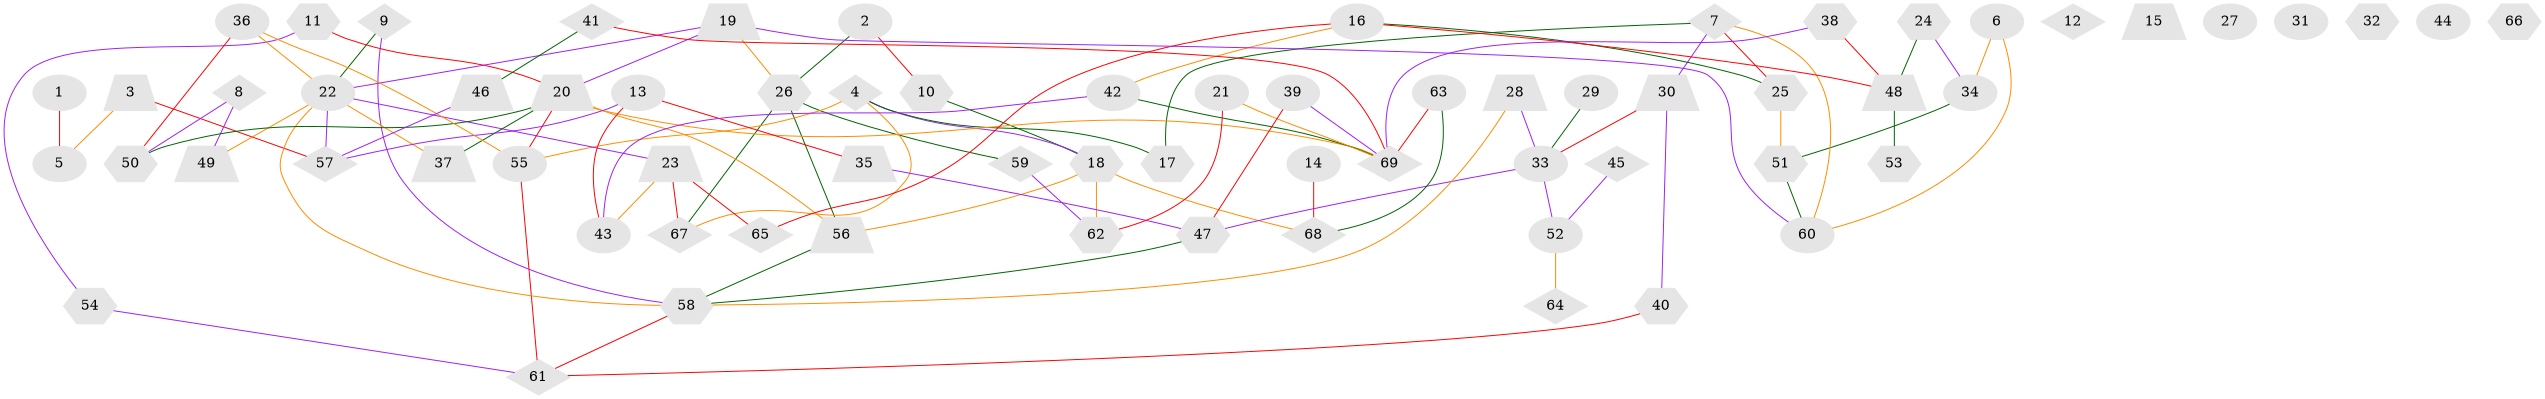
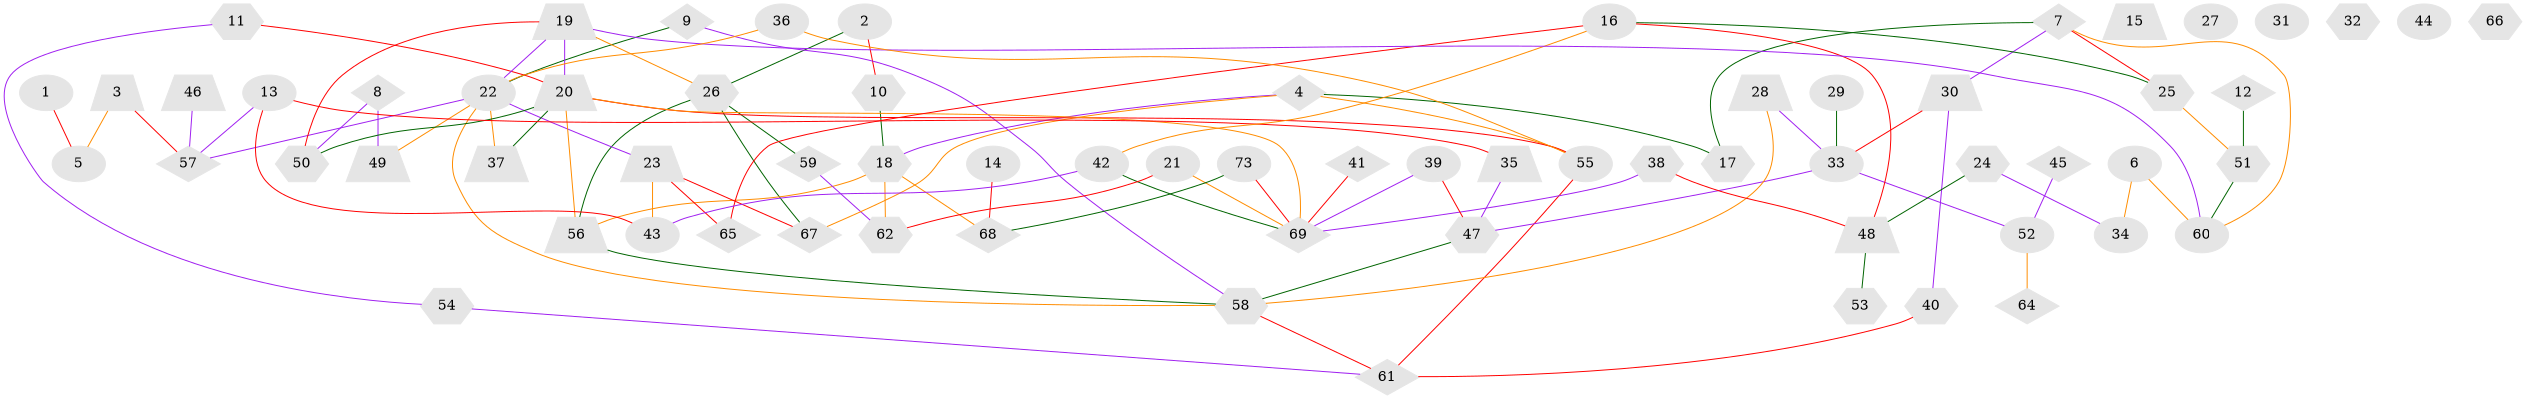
edge "41" -- "46": removed
edge "36" -- "50": now "19" -- "50"
node "63": label "63" -> "73"
edge "34" -- "51": now "12" -- "51"
